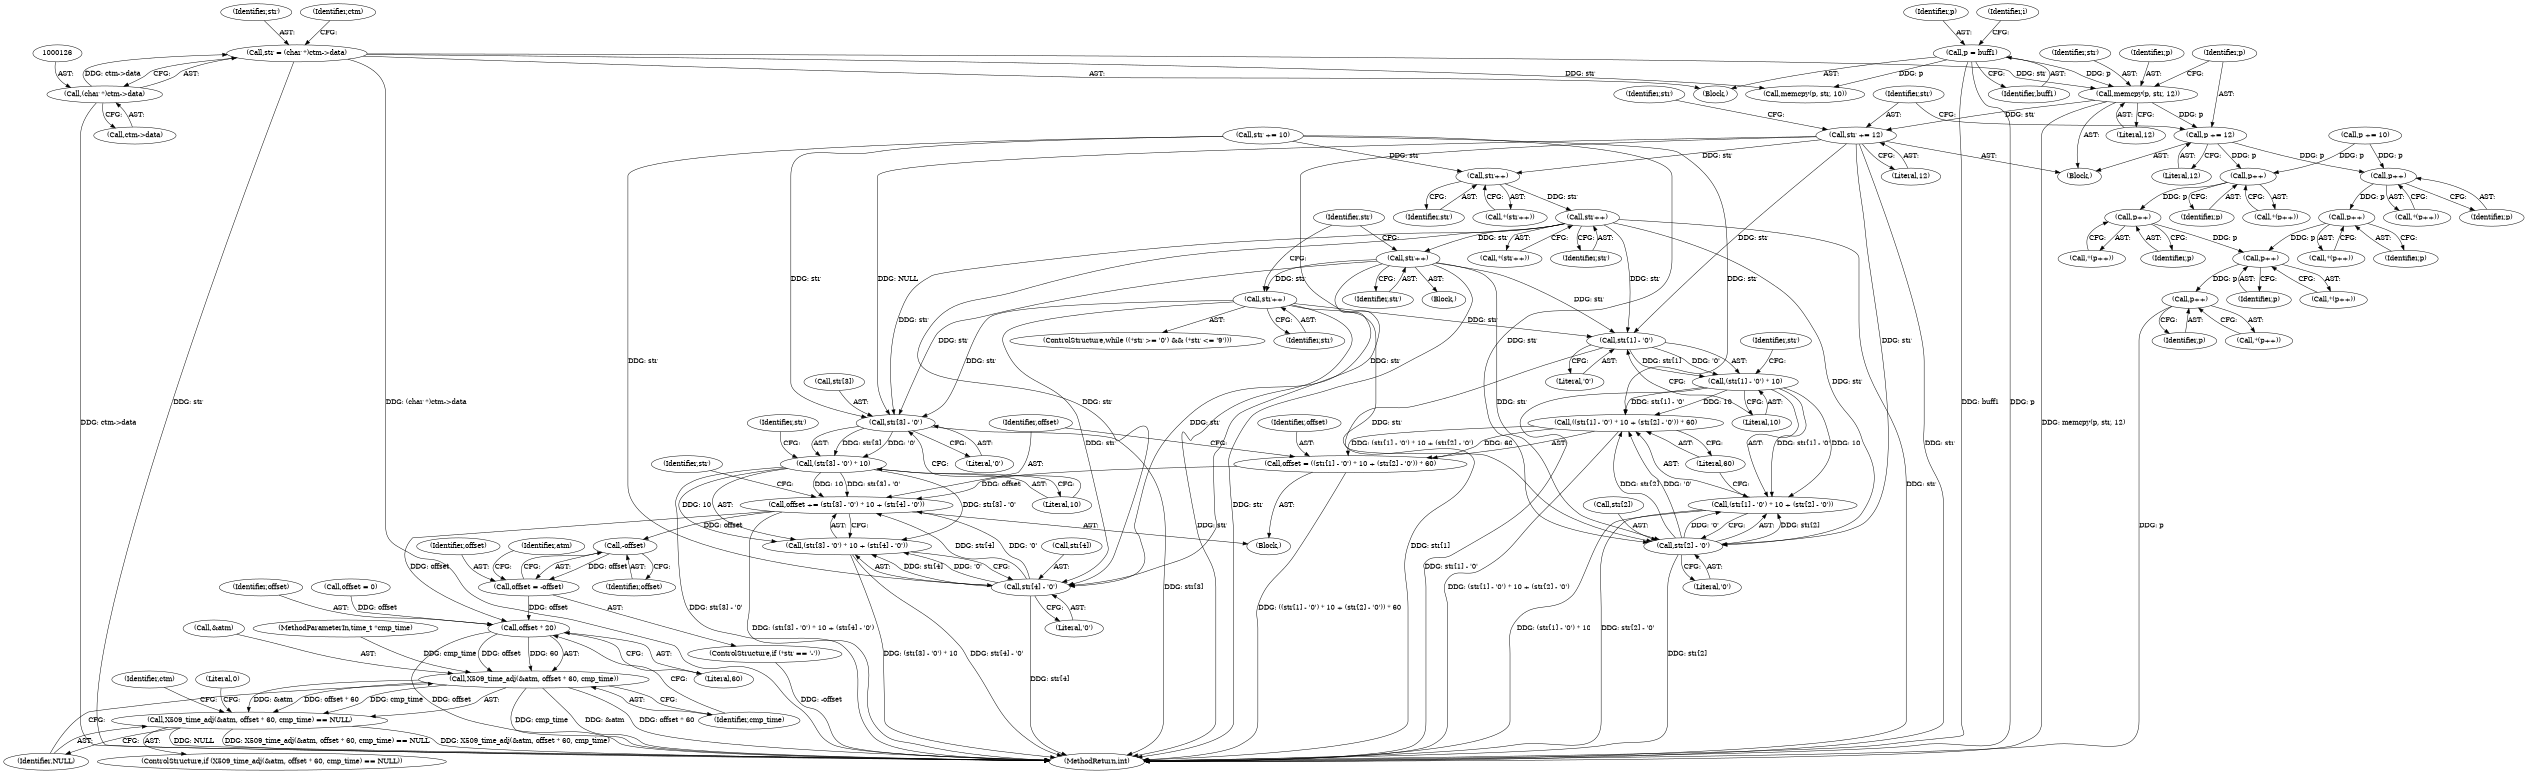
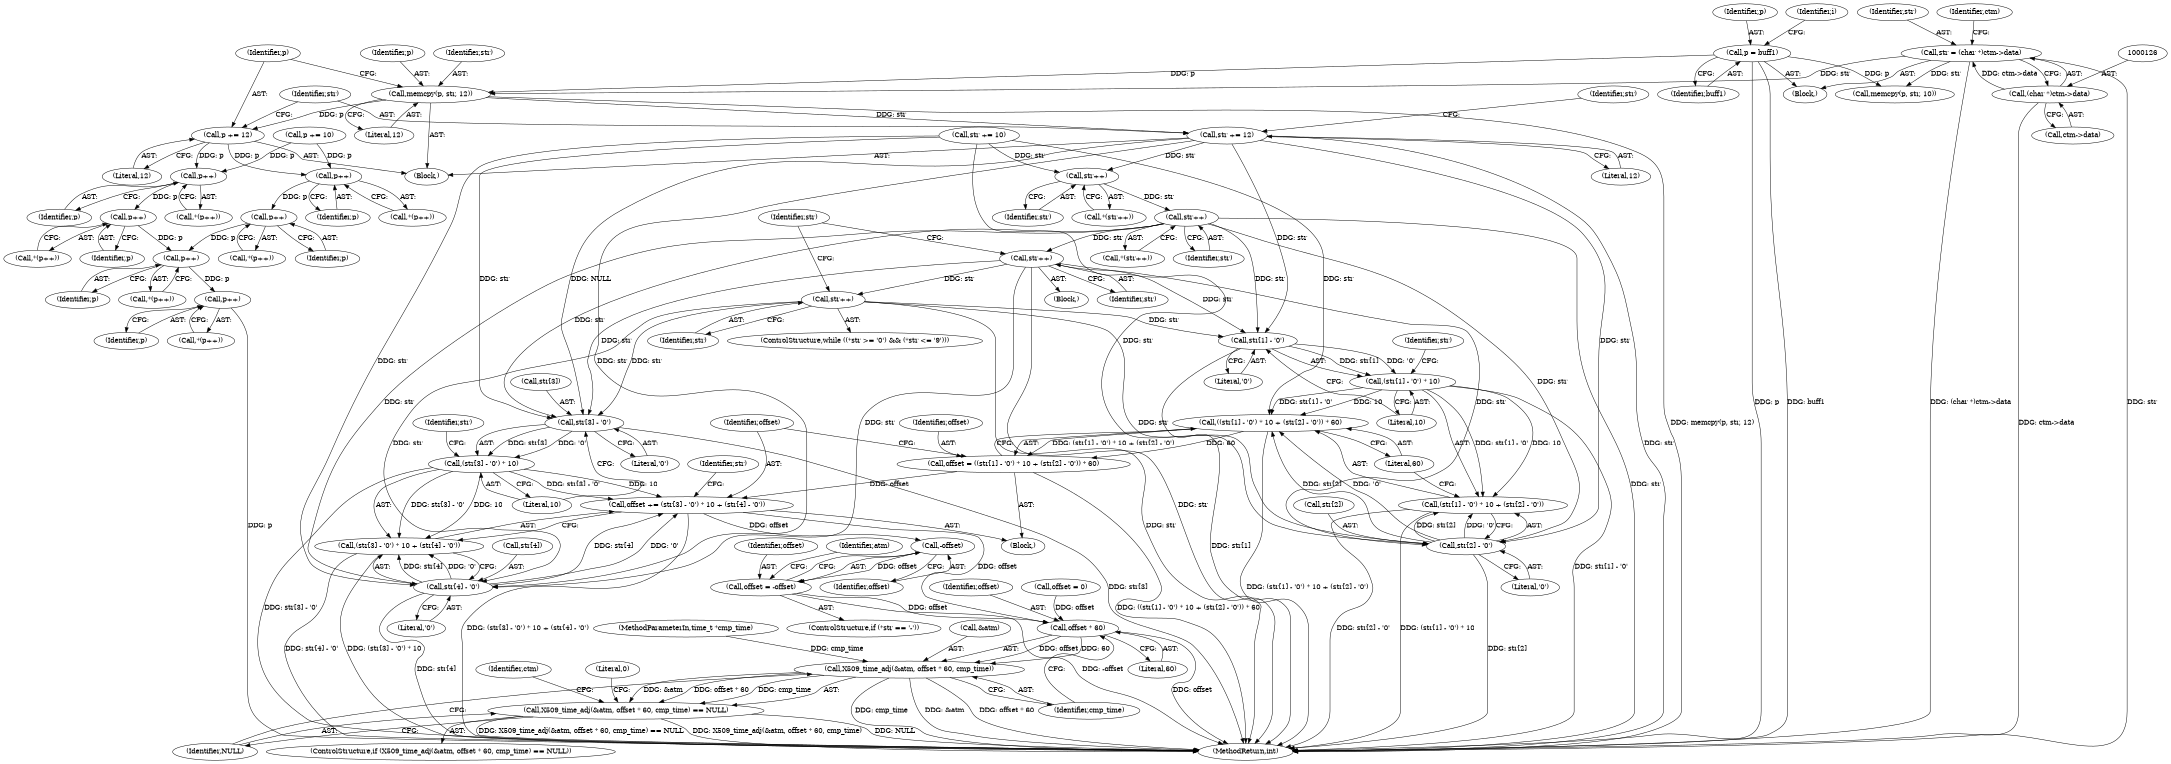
edge "(Call,offset = ((str[1] - '0') * 10 + (str[2] - '0')) * 60)" -> "(Call,((str[1] - '0') * 10 + (str[2] - '0')) * 60)": added, label "CFG:"
node "(Call,offset * 20)": label "(Call,offset * 20)" -> "(Call,offset * 60)"
edge "(ControlStructure,if (*str == '-'))" -> "(MethodReturn,int)": now "(Call,offset = -offset)" -> "(MethodReturn,int)"
